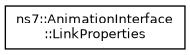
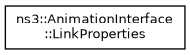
node "ns7::AnimationInterface ::LinkProperties": label "ns7::AnimationInterface ::LinkProperties" -> "ns3::AnimationInterface ::LinkProperties"
